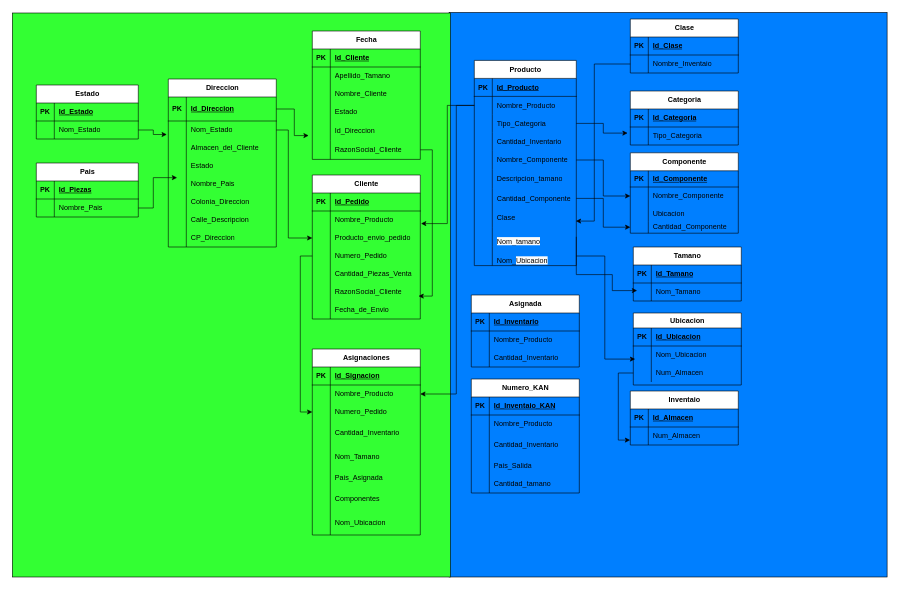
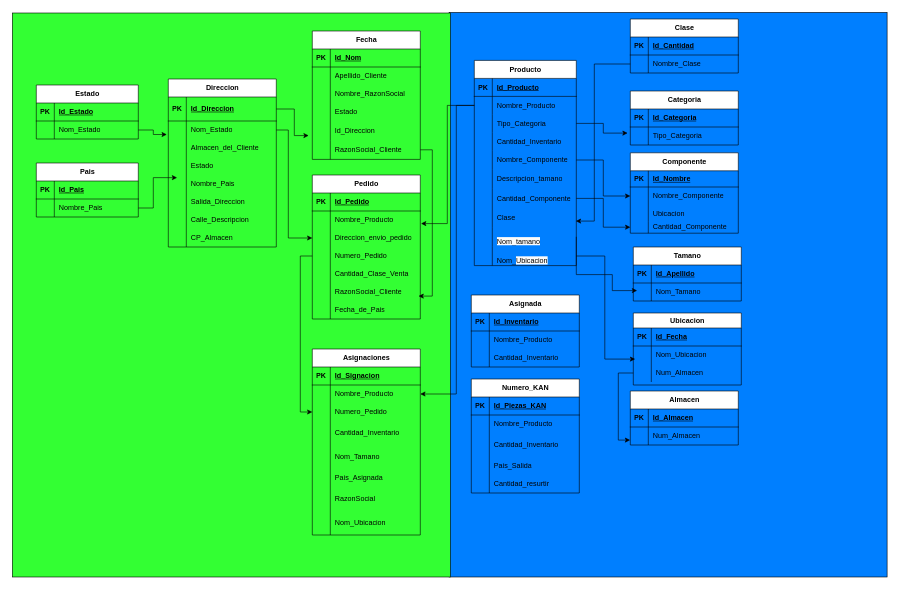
node "Id_Clase": label "Id_Clase" -> "Id_Cantidad"
node "Id_Cliente": label "Id_Cliente" -> "Id_Nom"
node "Nombre_Inventaio": label "Nombre_Inventaio" -> "Nombre_Clase"
node "Apellido_Tamano": label "Apellido_Tamano" -> "Apellido_Cliente"
node "Nombre_Cliente": label "Nombre_Cliente" -> "Nombre_RazonSocial"
node "Id_Componente": label "Id_Componente" -> "Id_Nombre"
node "Cliente": label "Cliente" -> "Pedido"
node "Id_Piezas": label "Id_Piezas" -> "Id_Pais"
node "Colonia_Direccion": label "Colonia_Direccion" -> "Salida_Direccion"
node "CP_Direccion": label "CP_Direccion" -> "CP_Almacen"
node "Producto_envio_pedido": label "Producto_envio_pedido" -> "Direccion_envio_pedido"
node "Cantidad_Piezas_Venta": label "Cantidad_Piezas_Venta" -> "Cantidad_Clase_Venta"
node "Id_Tamano": label "Id_Tamano" -> "Id_Apellido"
node "Fecha_de_Envio": label "Fecha_de_Envio" -> "Fecha_de_Pais"
node "Id_Ubicacion": label "Id_Ubicacion" -> "Id_Fecha"
node "Inventaio": label "Inventaio" -> "Almacen"
node "Id_Inventaio_KAN": label "Id_Inventaio_KAN" -> "Id_Piezas_KAN"
node "Cantidad_tamano": label "Cantidad_tamano" -> "Cantidad_resurtir"
node "Componentes": label "Componentes" -> "RazonSocial"
